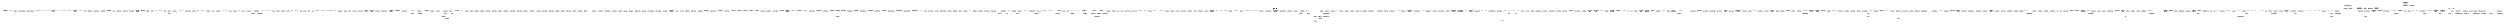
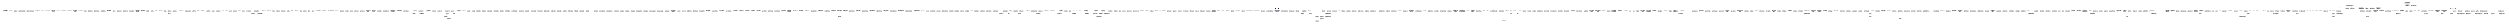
node "set_difference.cpp": label "set_difference.cpp" -> "synchronize_difference.cpp"
